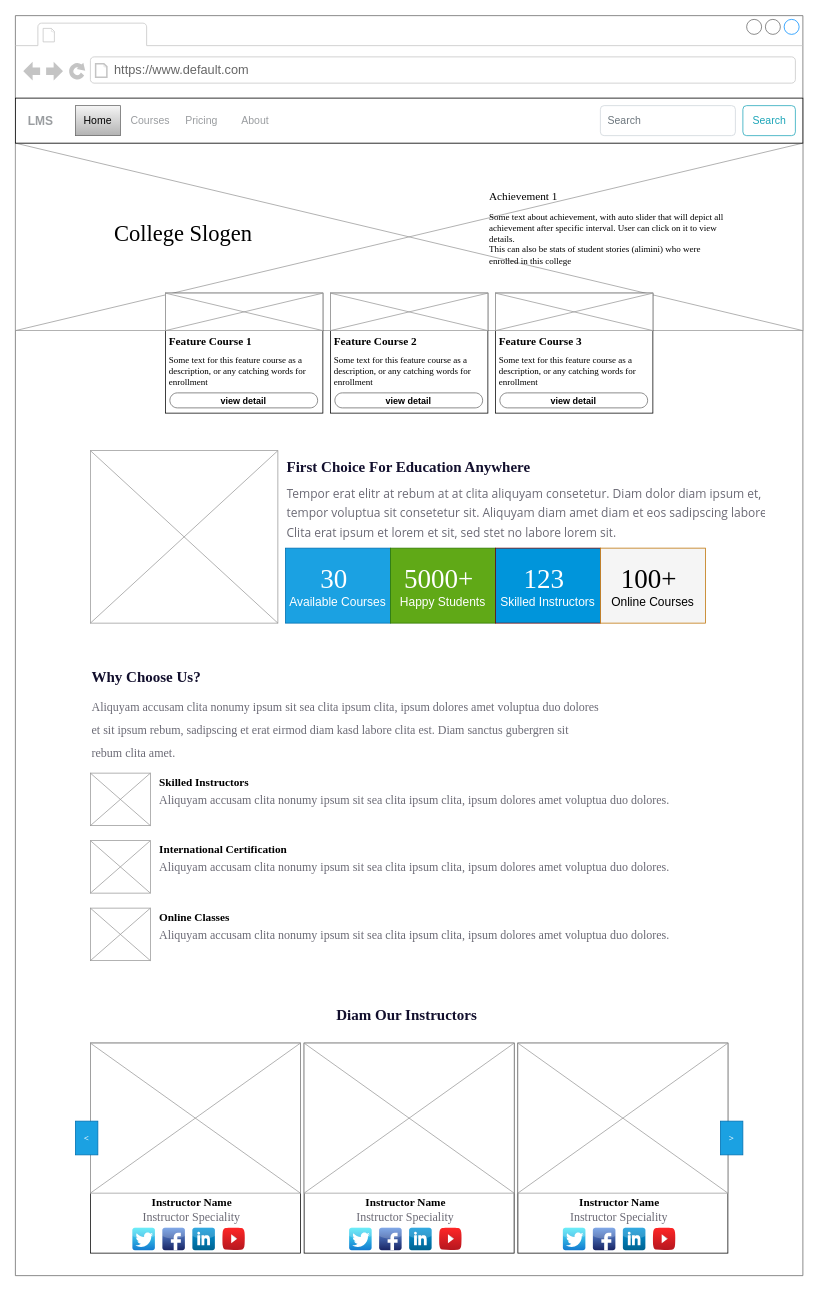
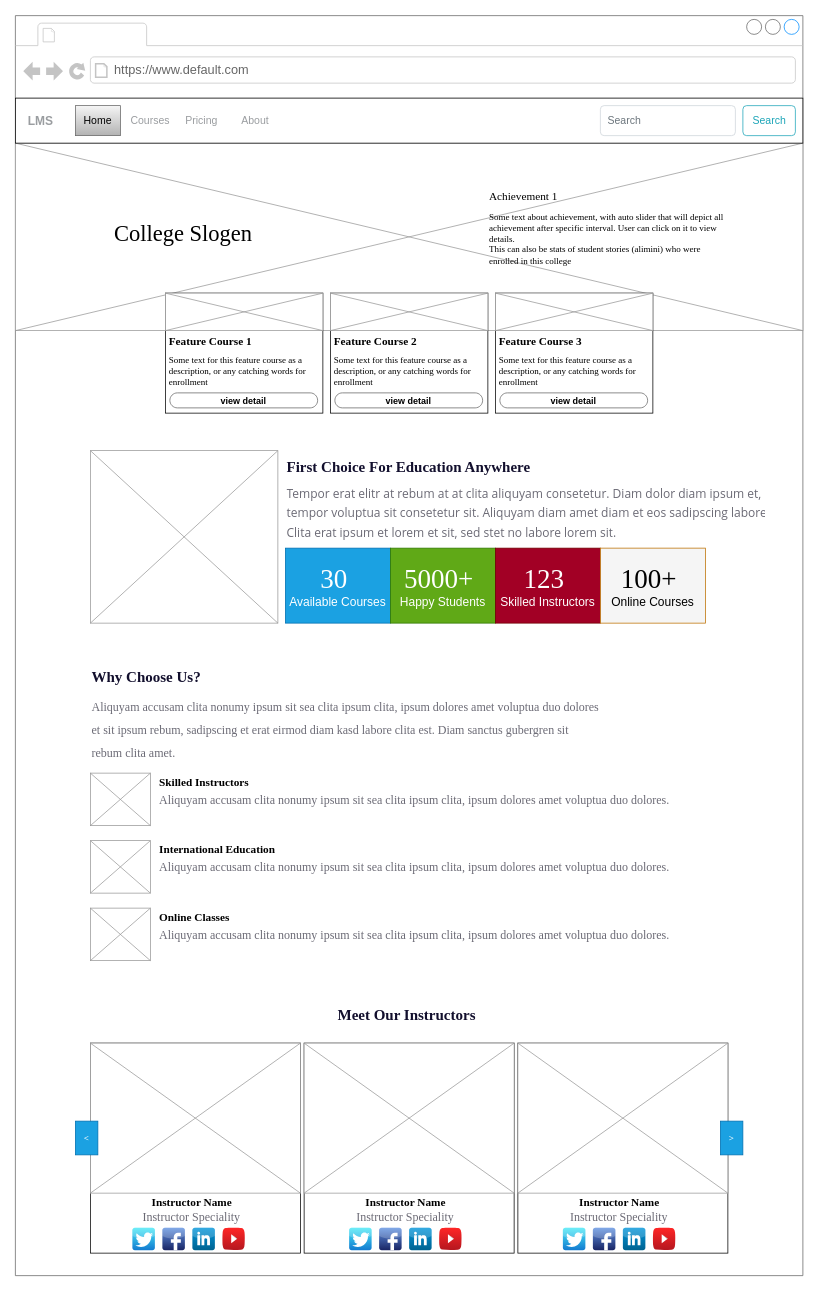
node "123 Skilled Instructors": fillcolor #0095db -> #a20025
node "International Certification": label "International Certification" -> "International Education"
node "Diam Our Instructors": label "Diam Our Instructors" -> "Meet Our Instructors"
